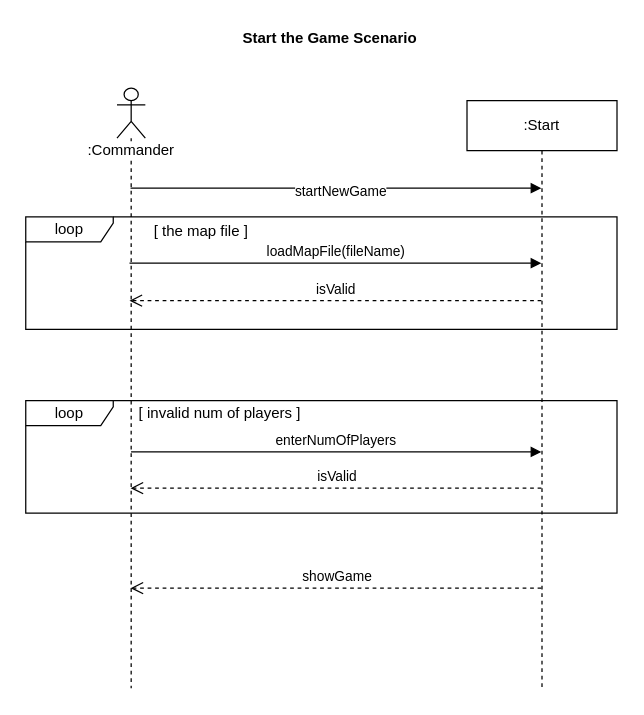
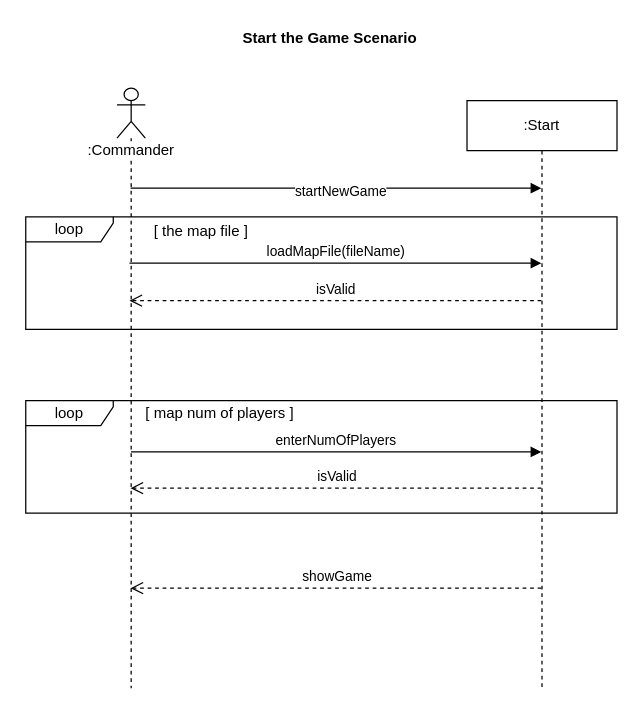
node "[ invalid num of players ]": label "[ invalid num of players ]" -> "[ map num of players ]"
